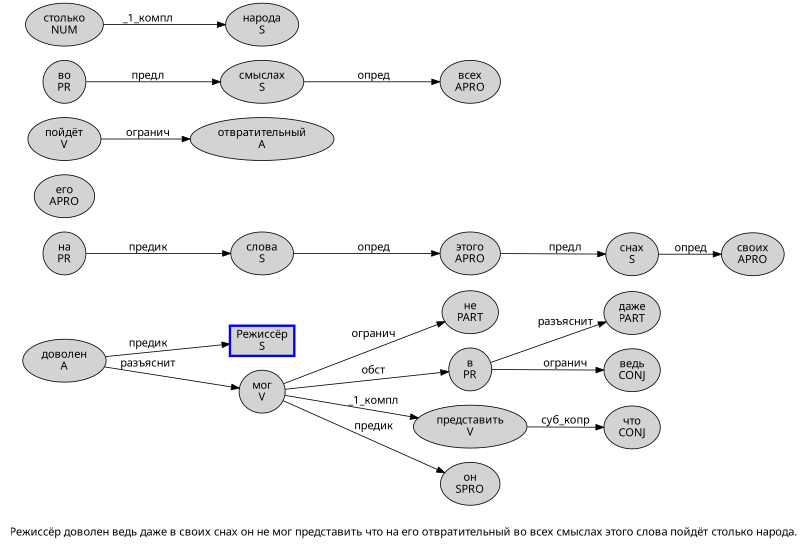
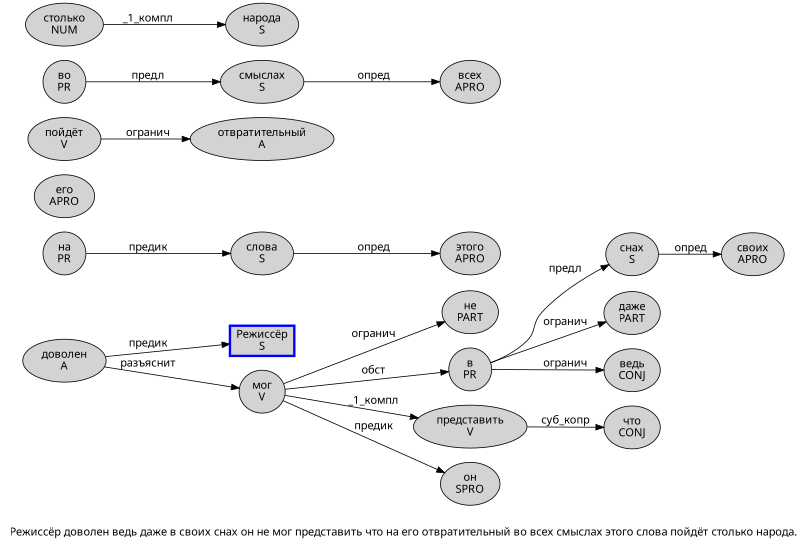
edge "этого APRO" -> "снах S": now "в PR" -> "снах S"
edge "в PR" -> "даже PART": label "разъяснит" -> "огранич"
